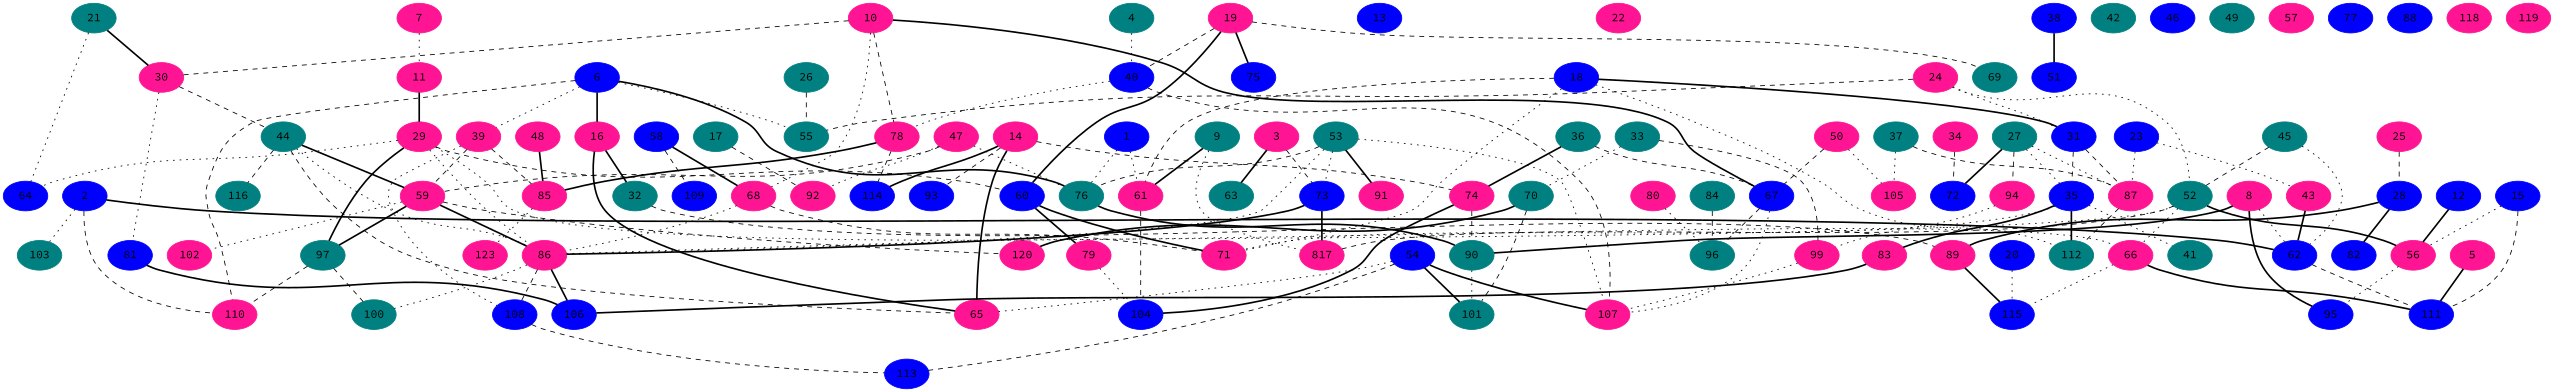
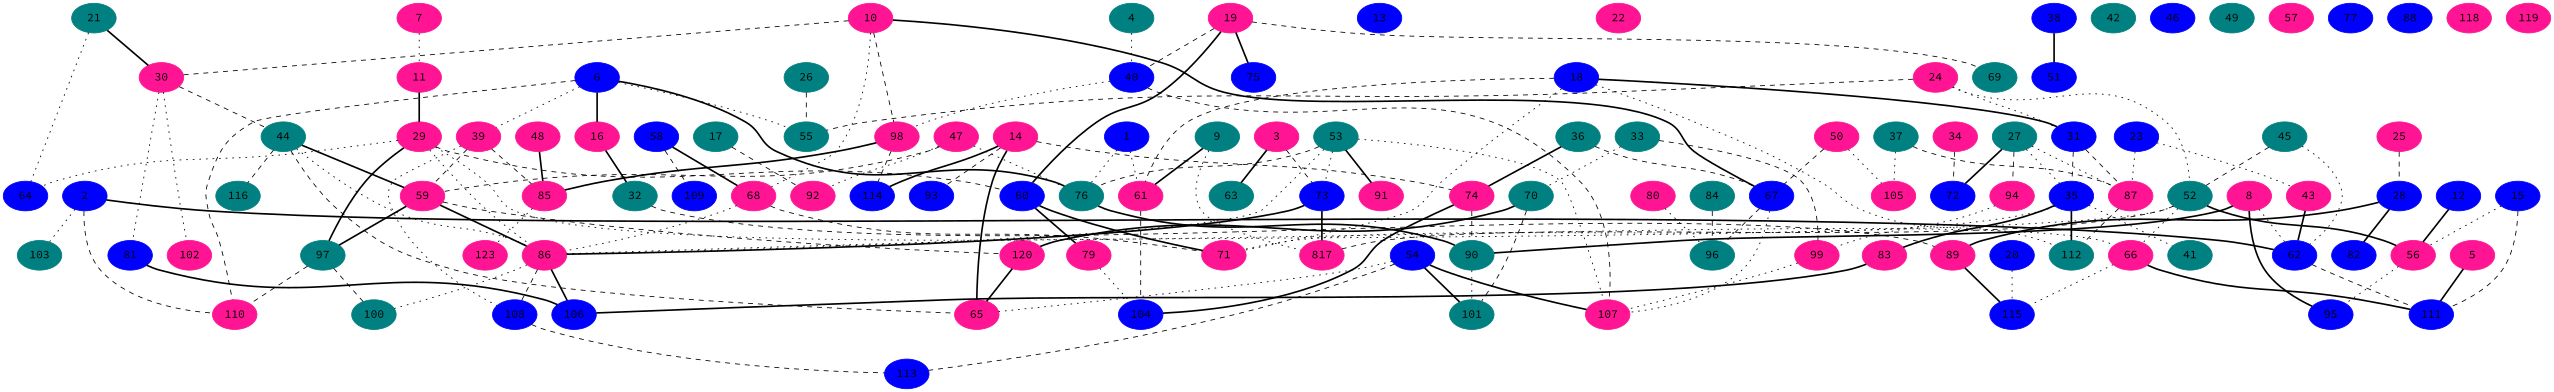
node "78": label "78" -> "98"
edge "59" -- "102": now "30" -- "102"
edge "16" -- "65": now "120" -- "65"
